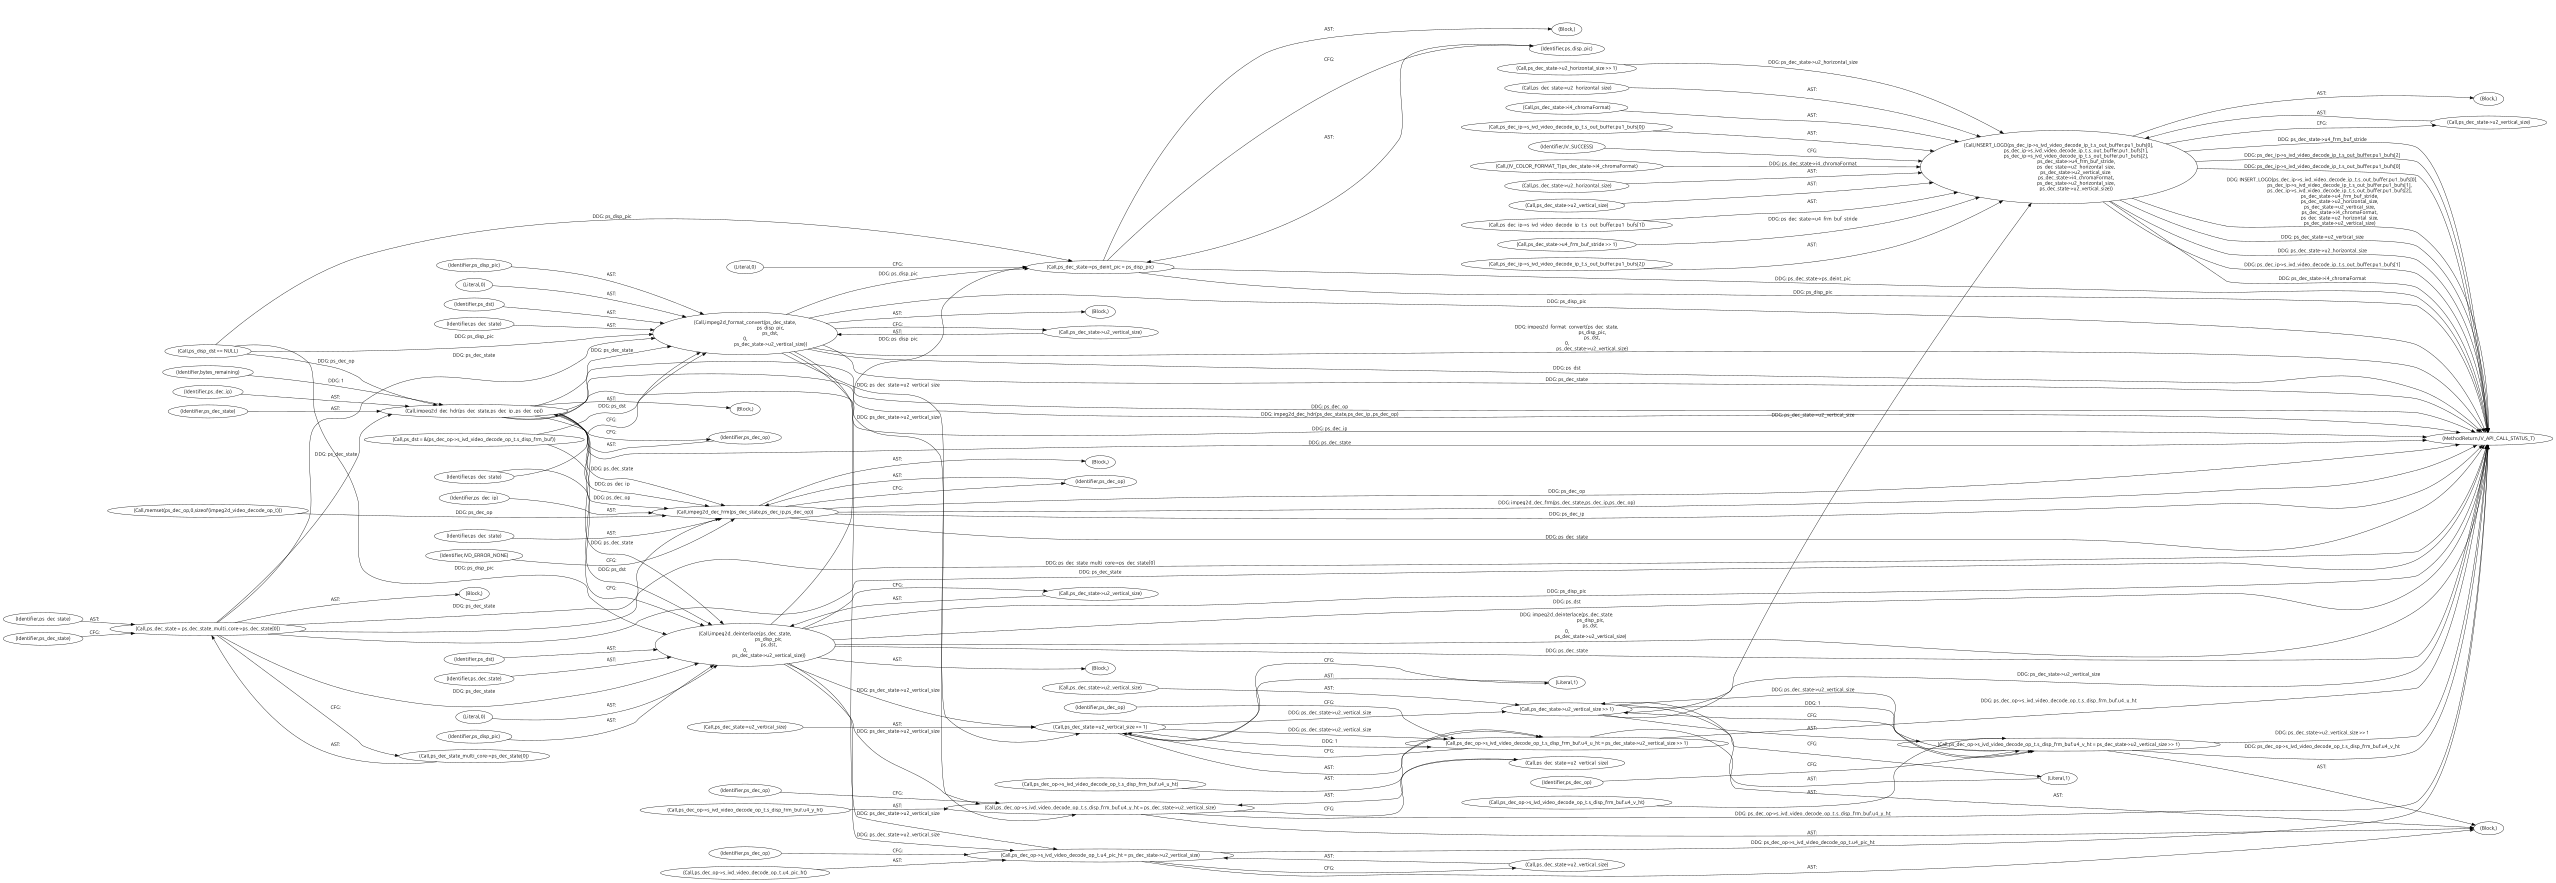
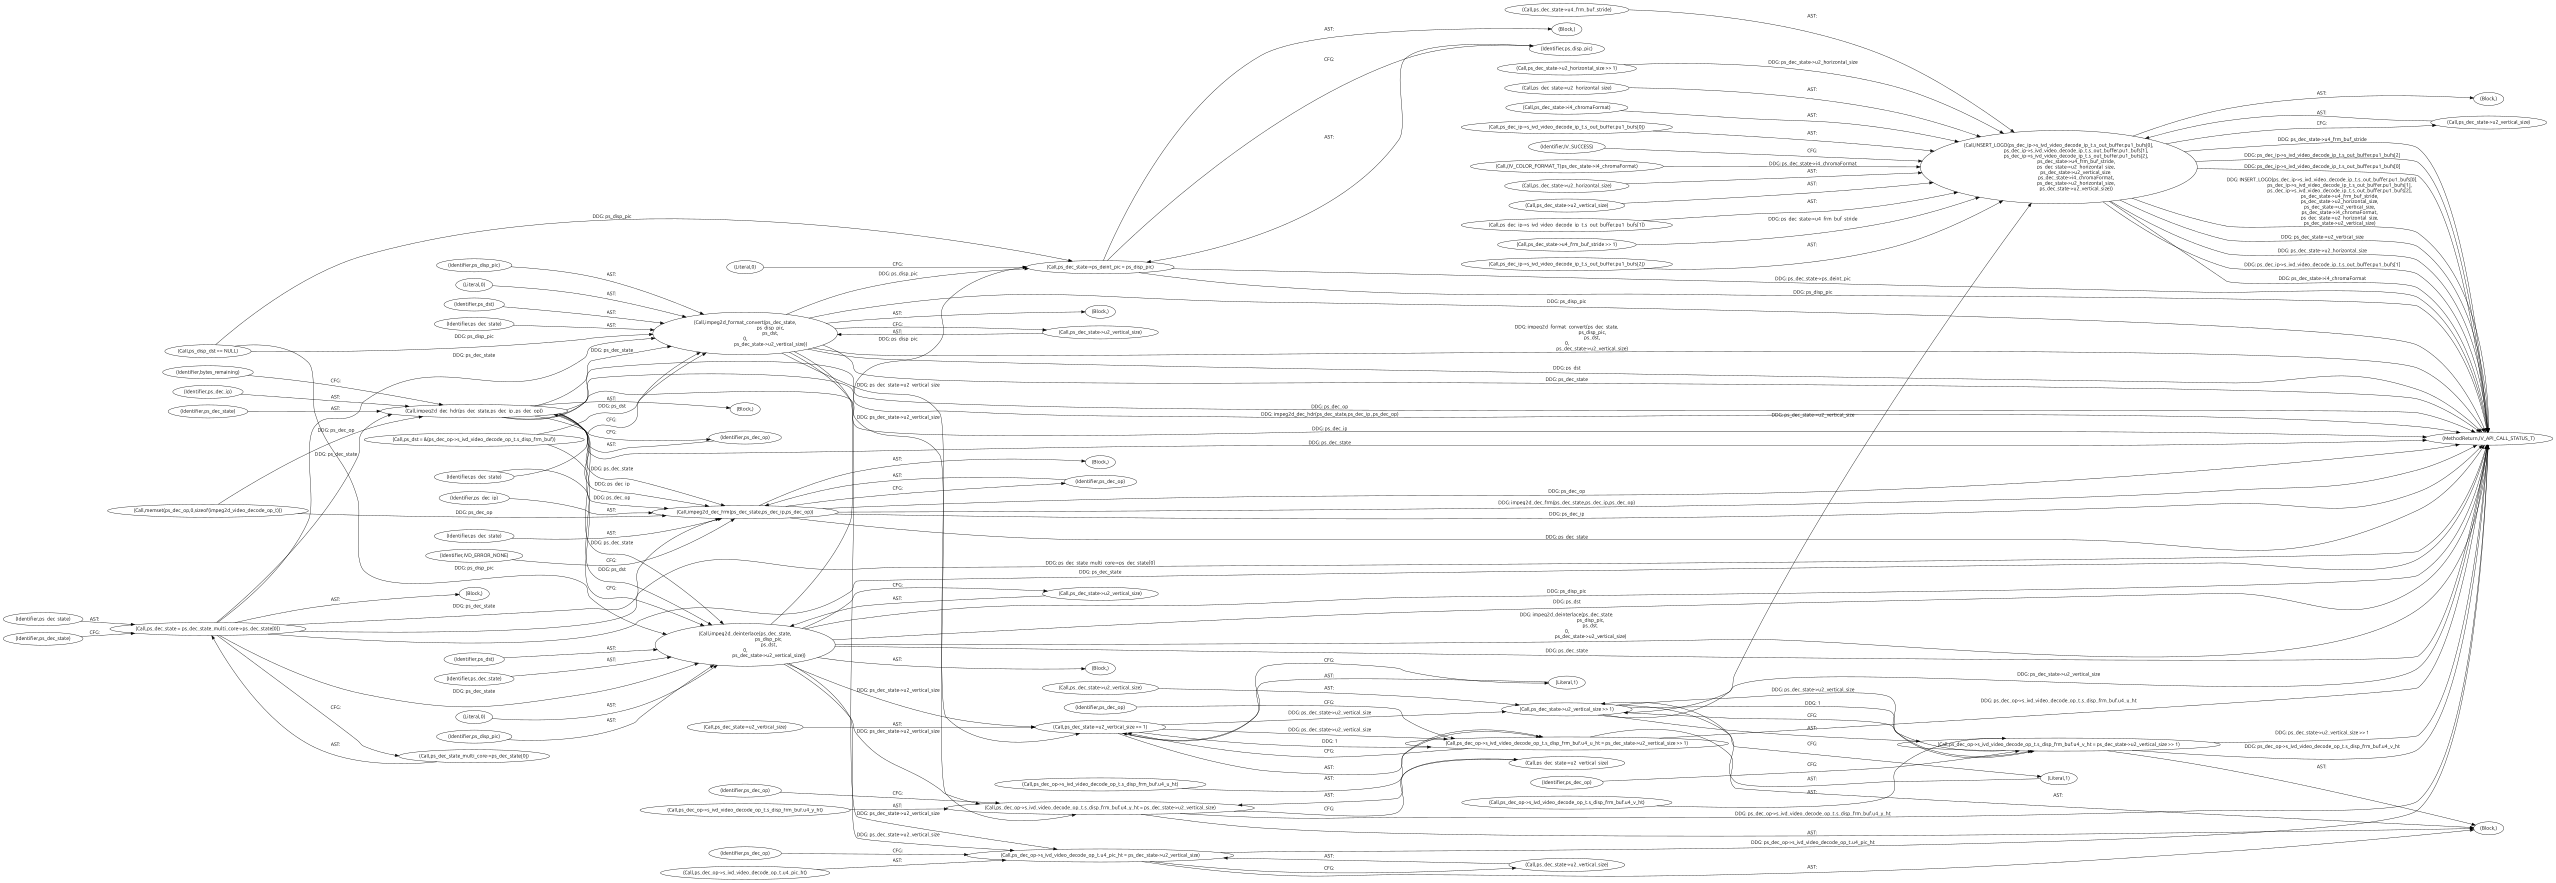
node "(Call,ps_dec_state->u4_frm_buf_stride)": added
edge "(Call,ps_disp_dst == NULL)" -> "(Call,impeg2d_dec_hdr(ps_dec_state,ps_dec_ip ,ps_dec_op))": now "(Call,memset(ps_dec_op,0,sizeof(impeg2d_video_decode_op_t)))" -> "(Call,impeg2d_dec_hdr(ps_dec_state,ps_dec_ip ,ps_dec_op))"
edge "(Identifier,bytes_remaining)" -> "(Call,impeg2d_dec_hdr(ps_dec_state,ps_dec_ip ,ps_dec_op))": label "DDG: 1" -> "CFG: "
